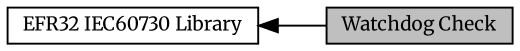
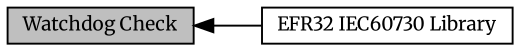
edge "Watchdog Check" -> "EFR32 IEC60730 Library": reversed
